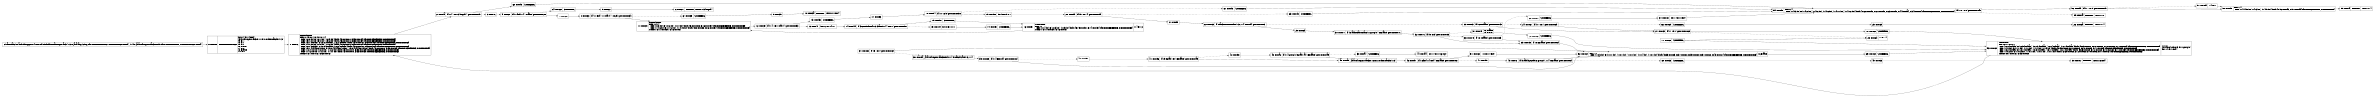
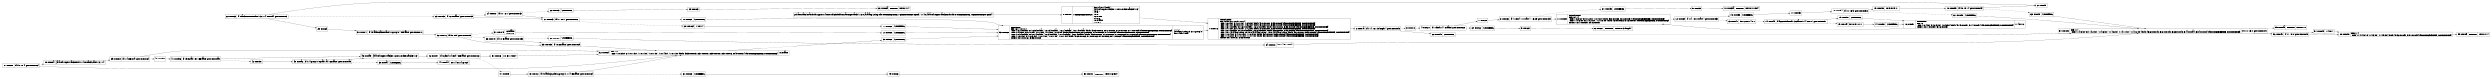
edge "21: 0x005f" -> "22: 0x0063": reversed
edge "71: 0x00ce" -> "28: 0x006d": reversed
node "0: 0x0000": text "PHI_ENTER_BLOCK" -> "MTH_ENTER_BLOCK"
